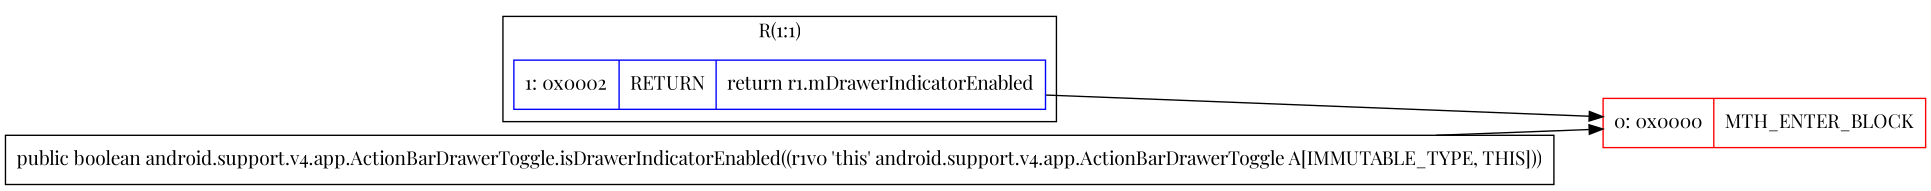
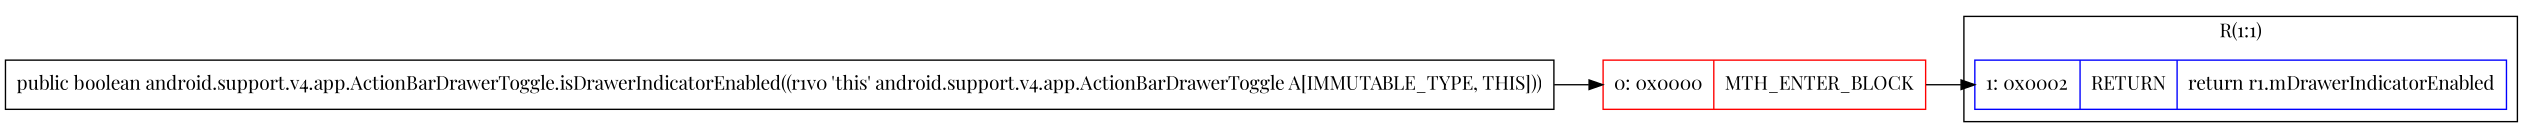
edge "1: 0x0002" -> "0: 0x0000": reversed
